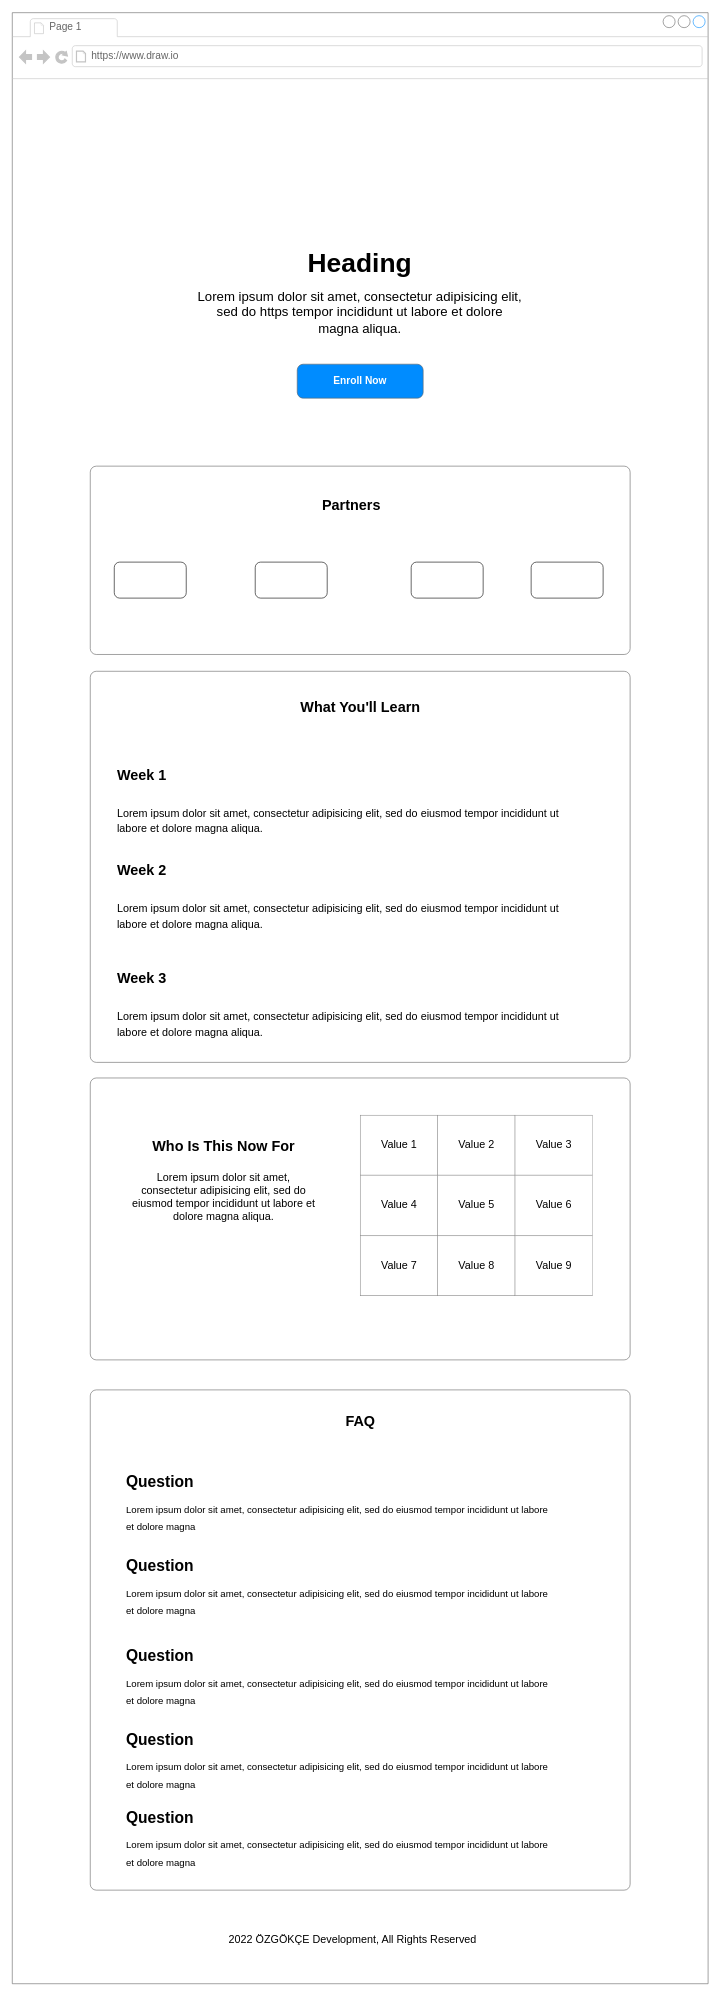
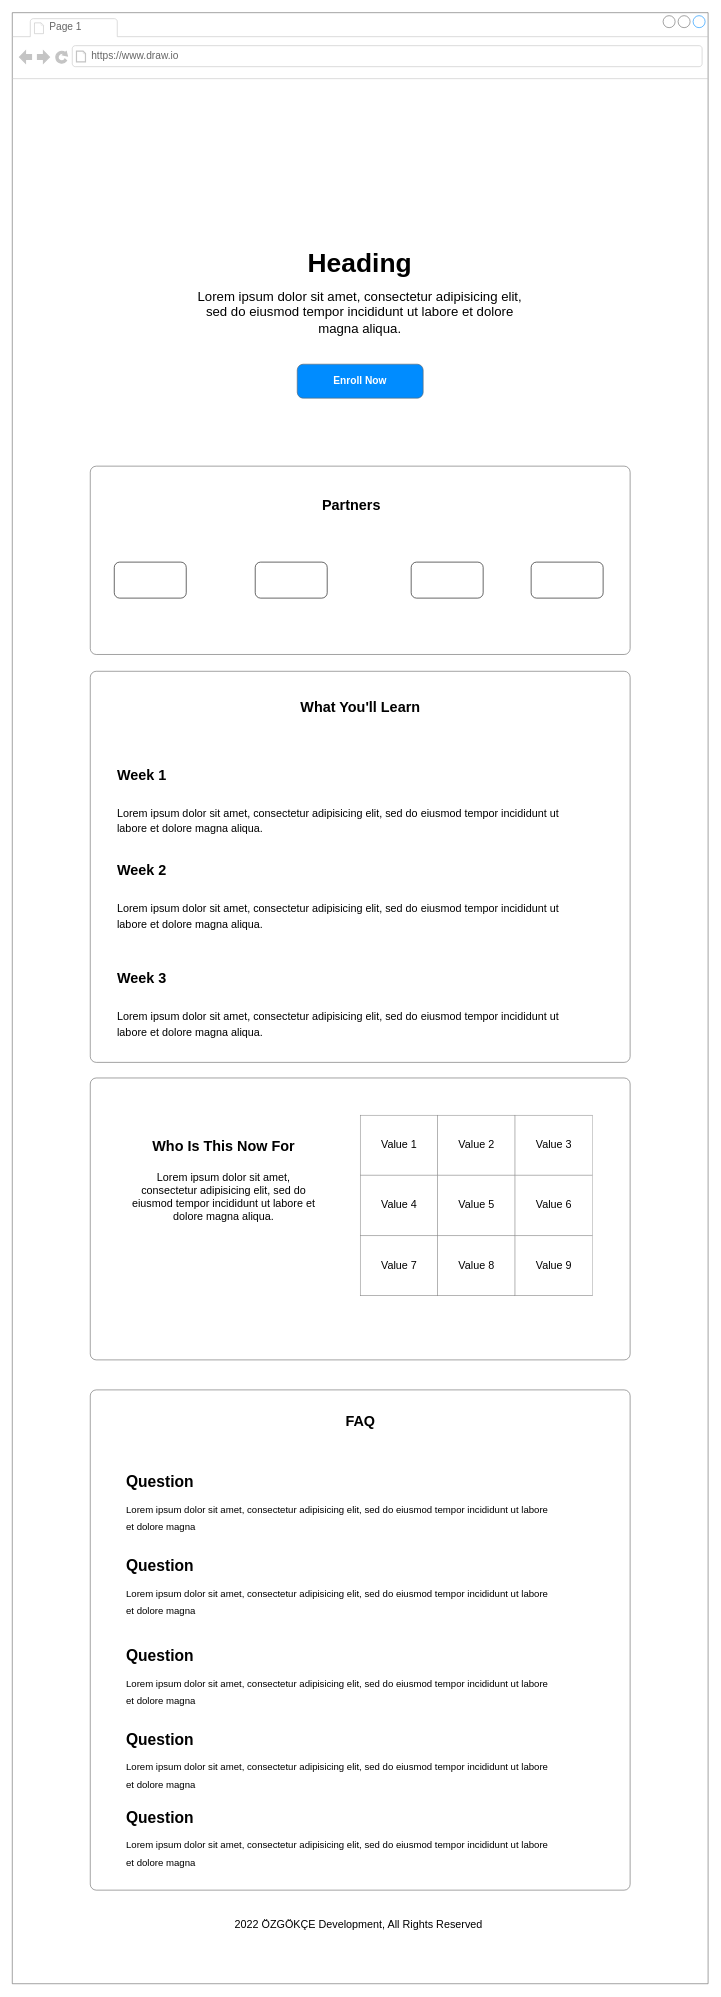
node "HeadingLorem ipsum dolor sit amet, consectetur adipisicing elit, sed do https tempor incididunt ut labore et dolore magna aliqua.": label "HeadingLorem ipsum dolor sit amet, consectetur adipisicing elit, sed do https tempor incididunt ut labore et dolore magna aliqua." -> "HeadingLorem ipsum dolor sit amet, consectetur adipisicing elit, sed do eiusmod tempor incididunt ut labore et dolore magna aliqua."
node "2022 ÖZGÖKÇE Development, All Rights Reserved": moved (351, 1940) -> (357, 1925)
